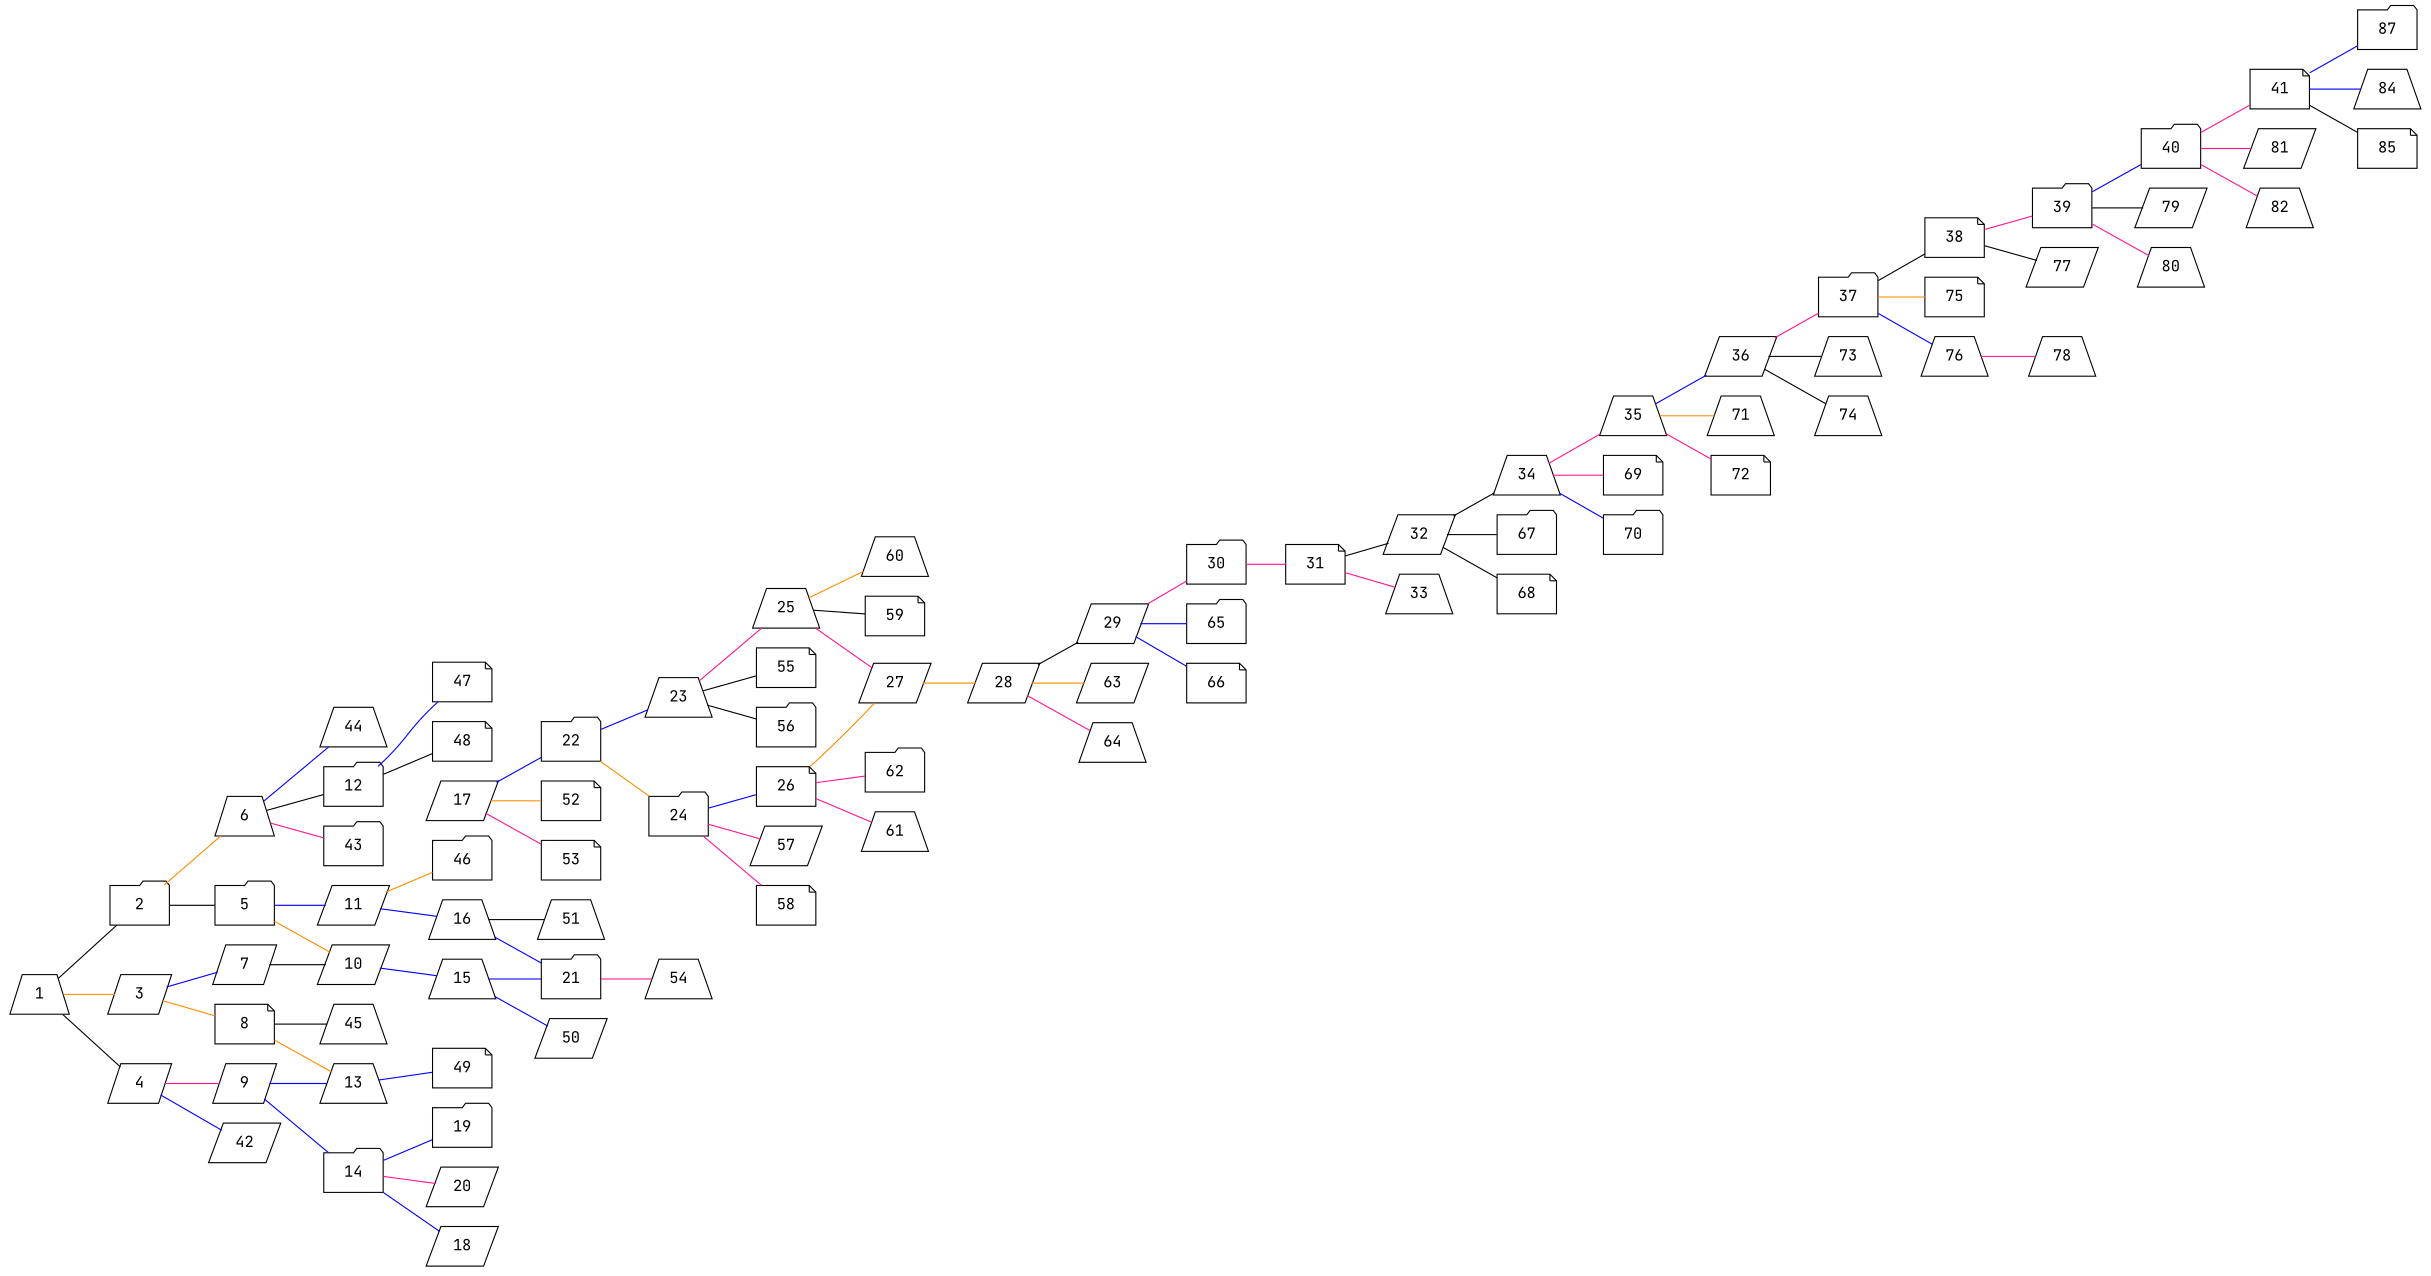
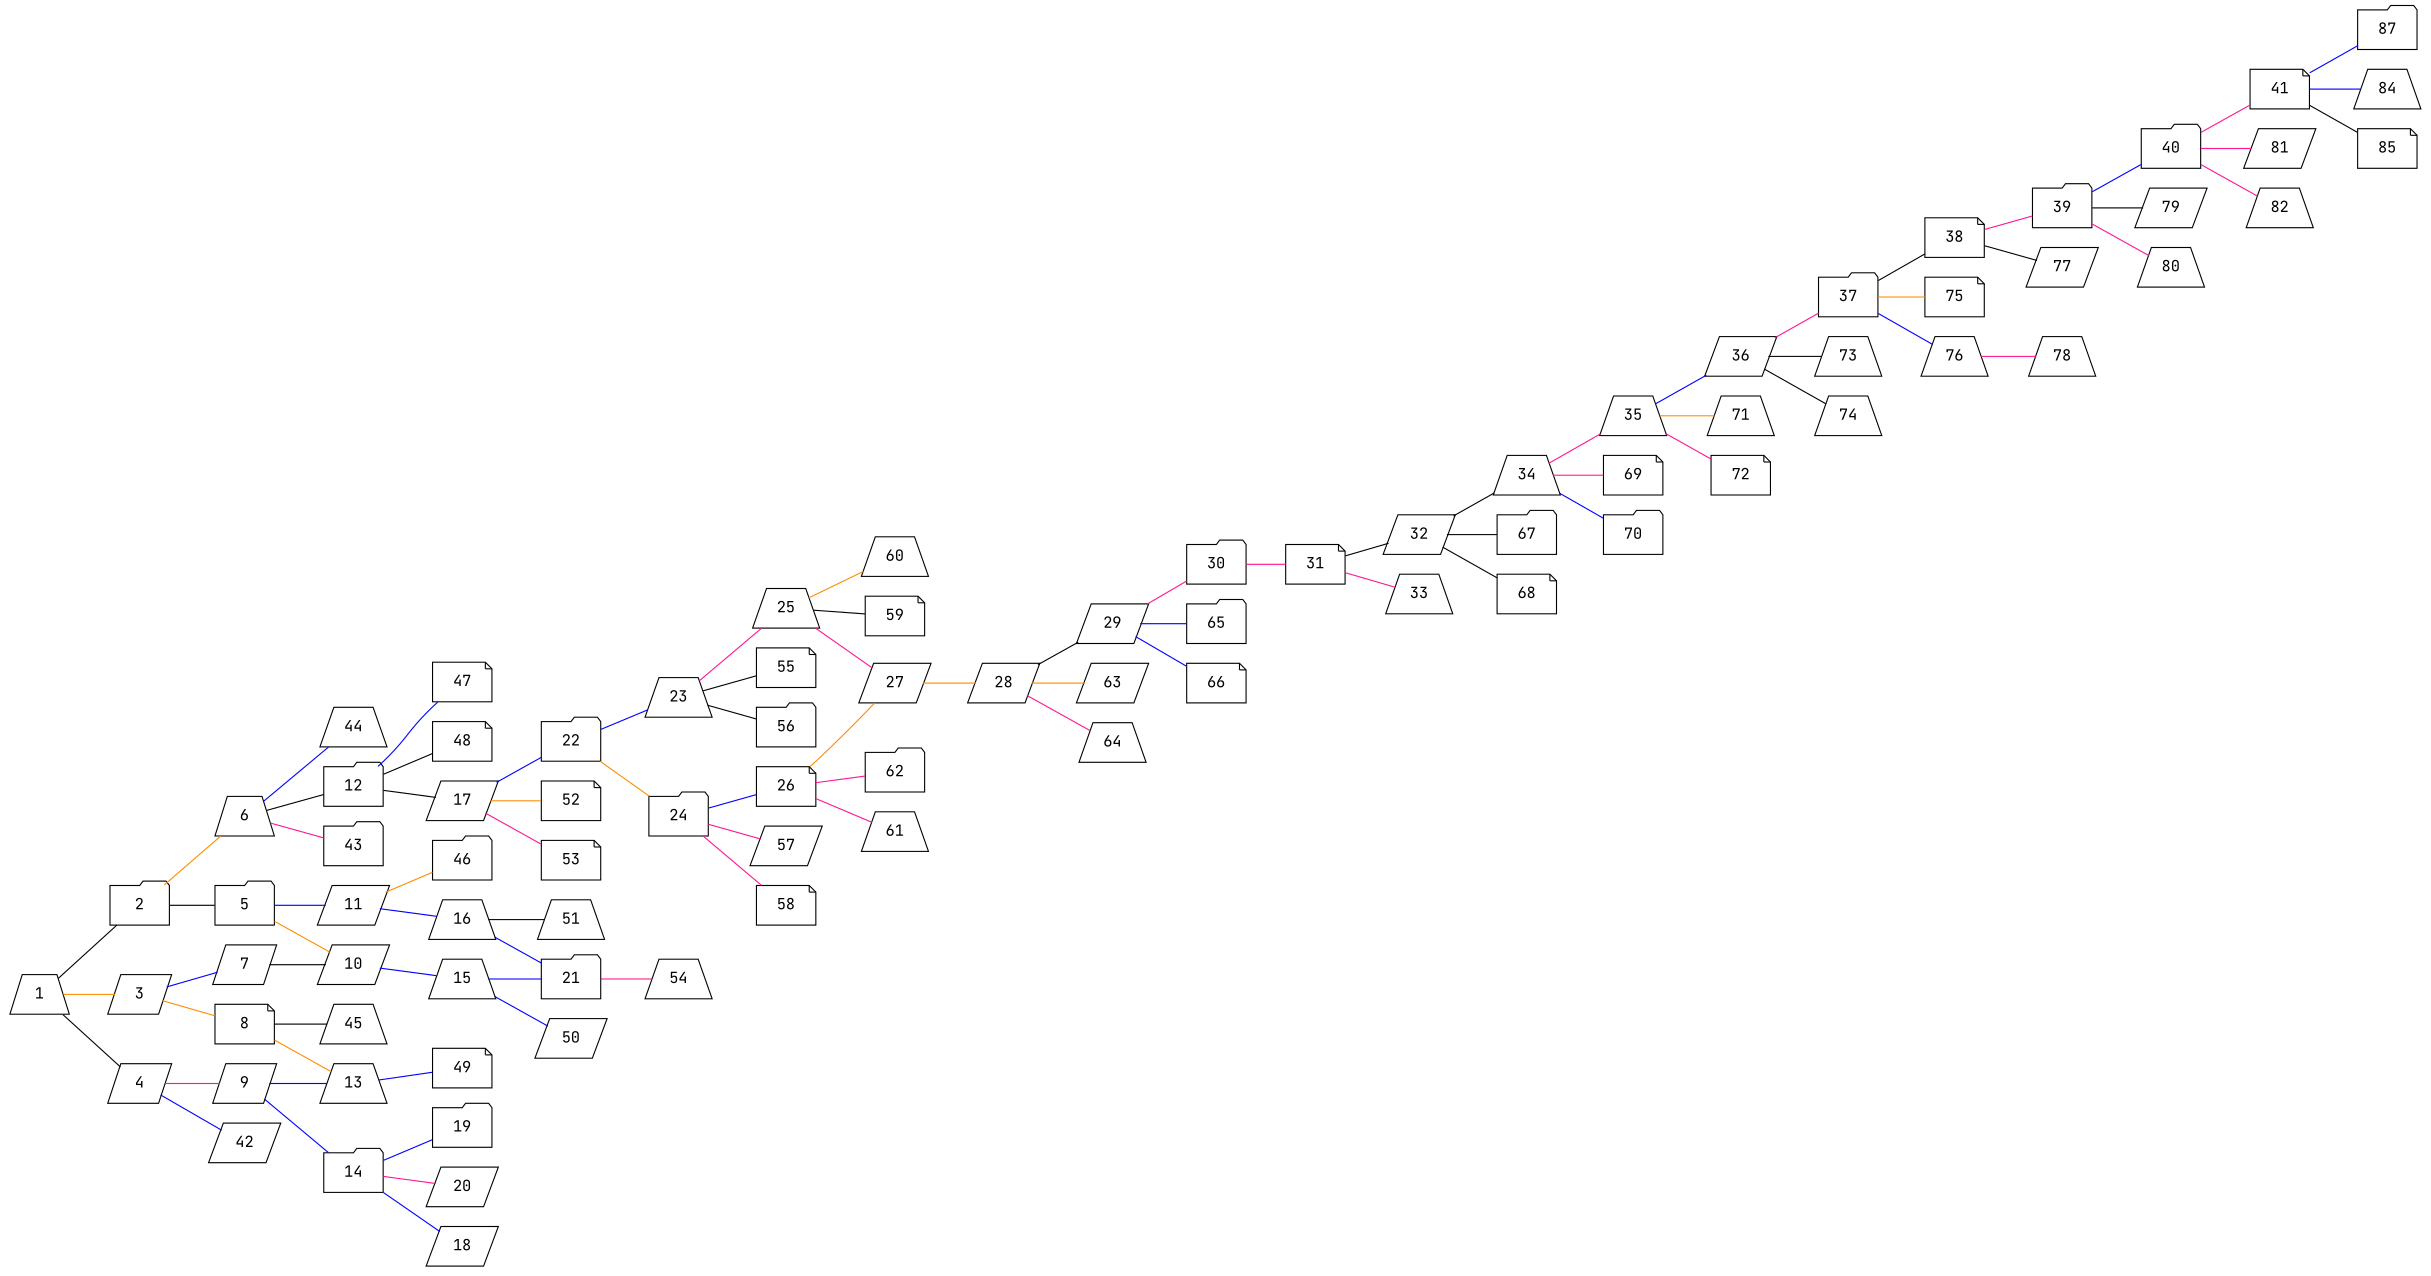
edge "12" -- "17": added
